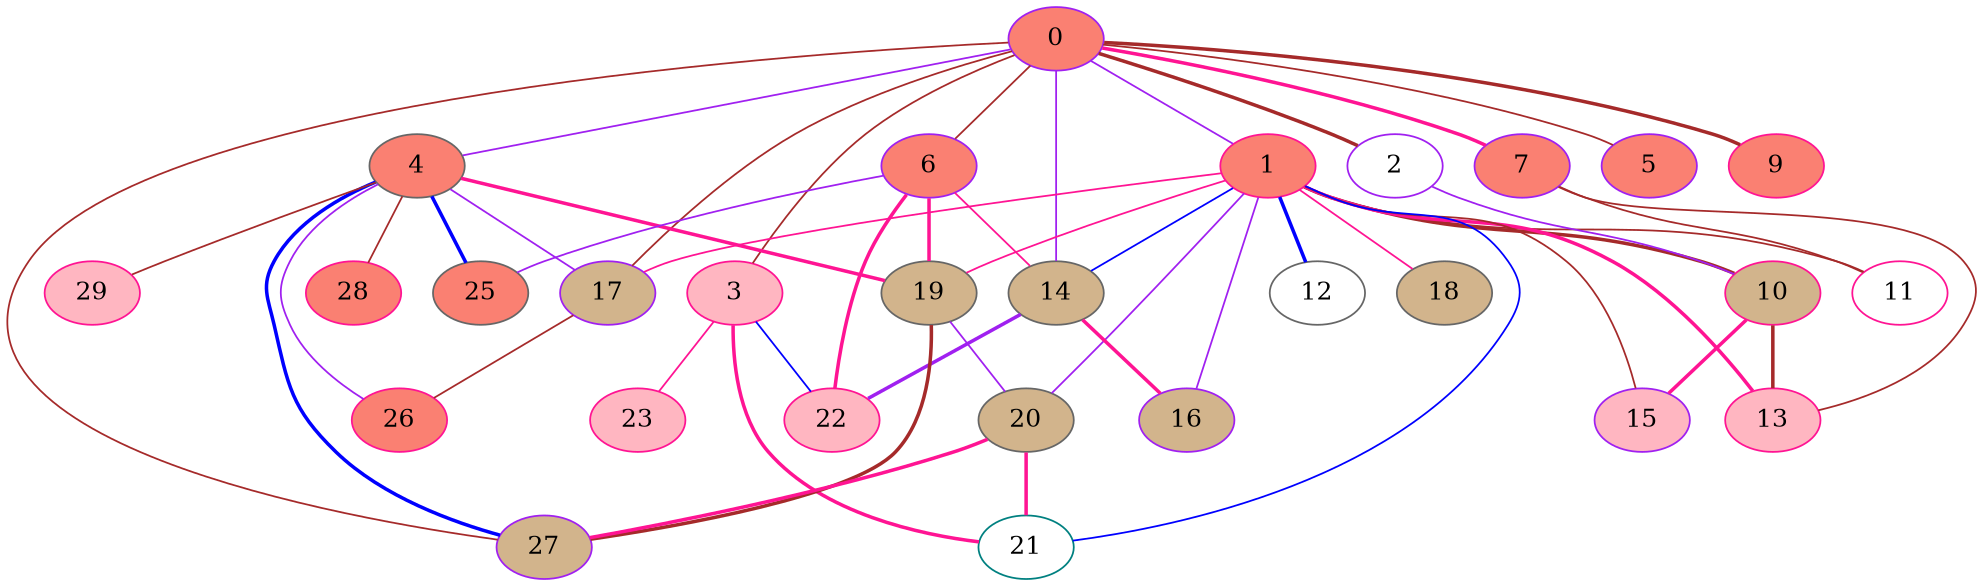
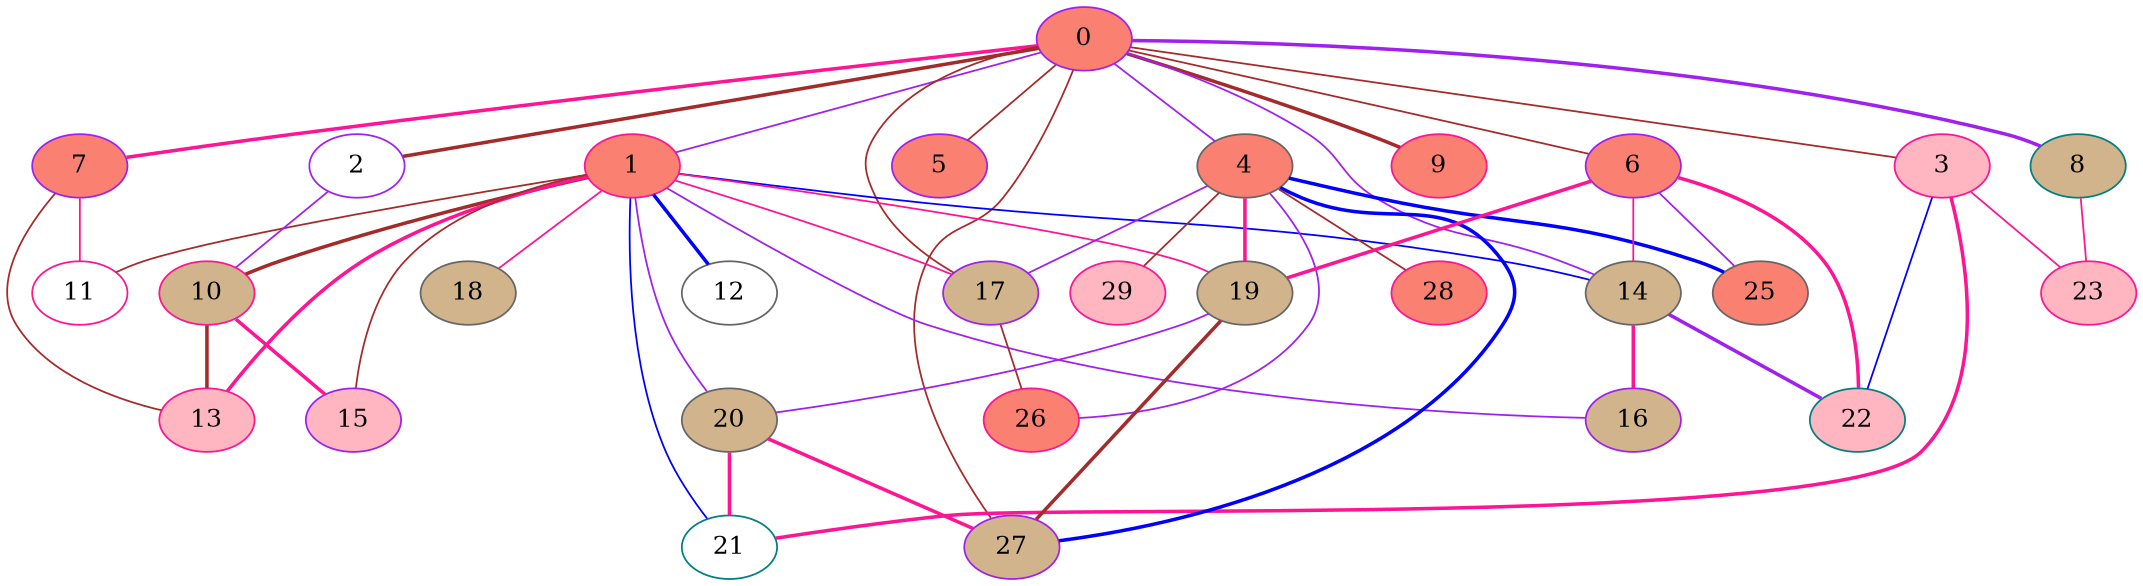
node "8": added
edge "7" -- "11": color brown -> deeppink
node "22": color deeppink -> teal
